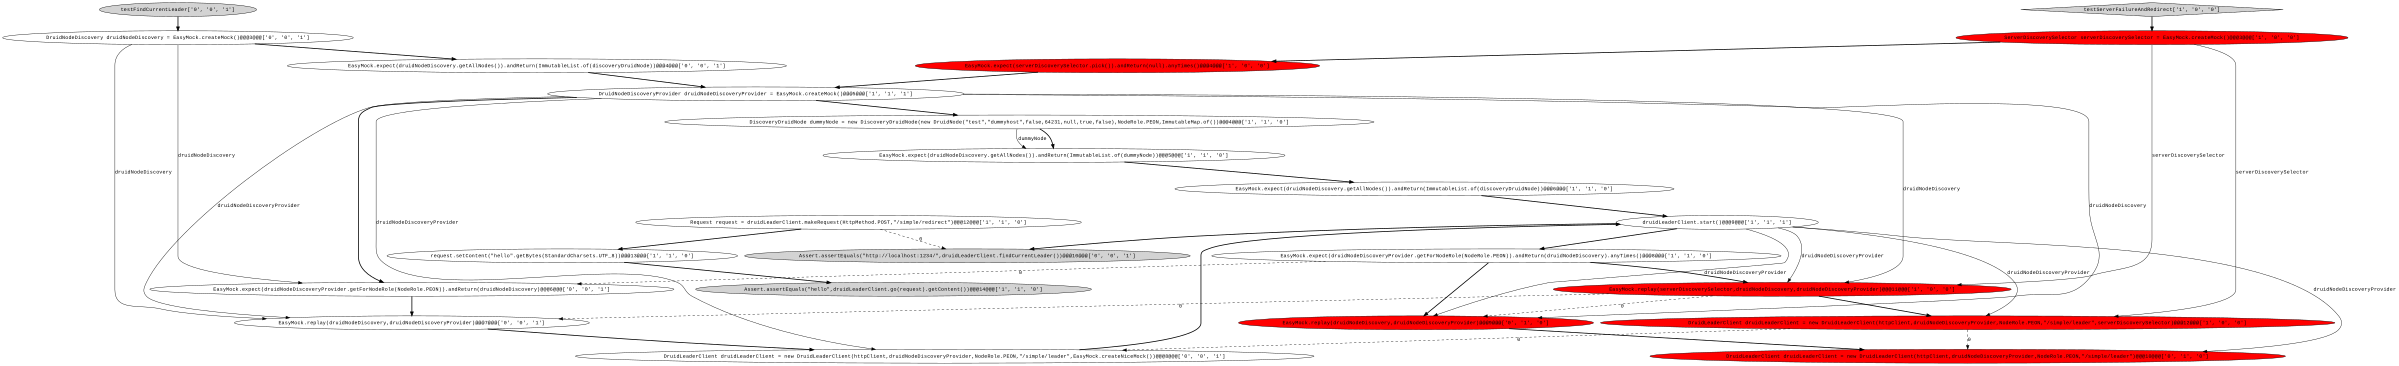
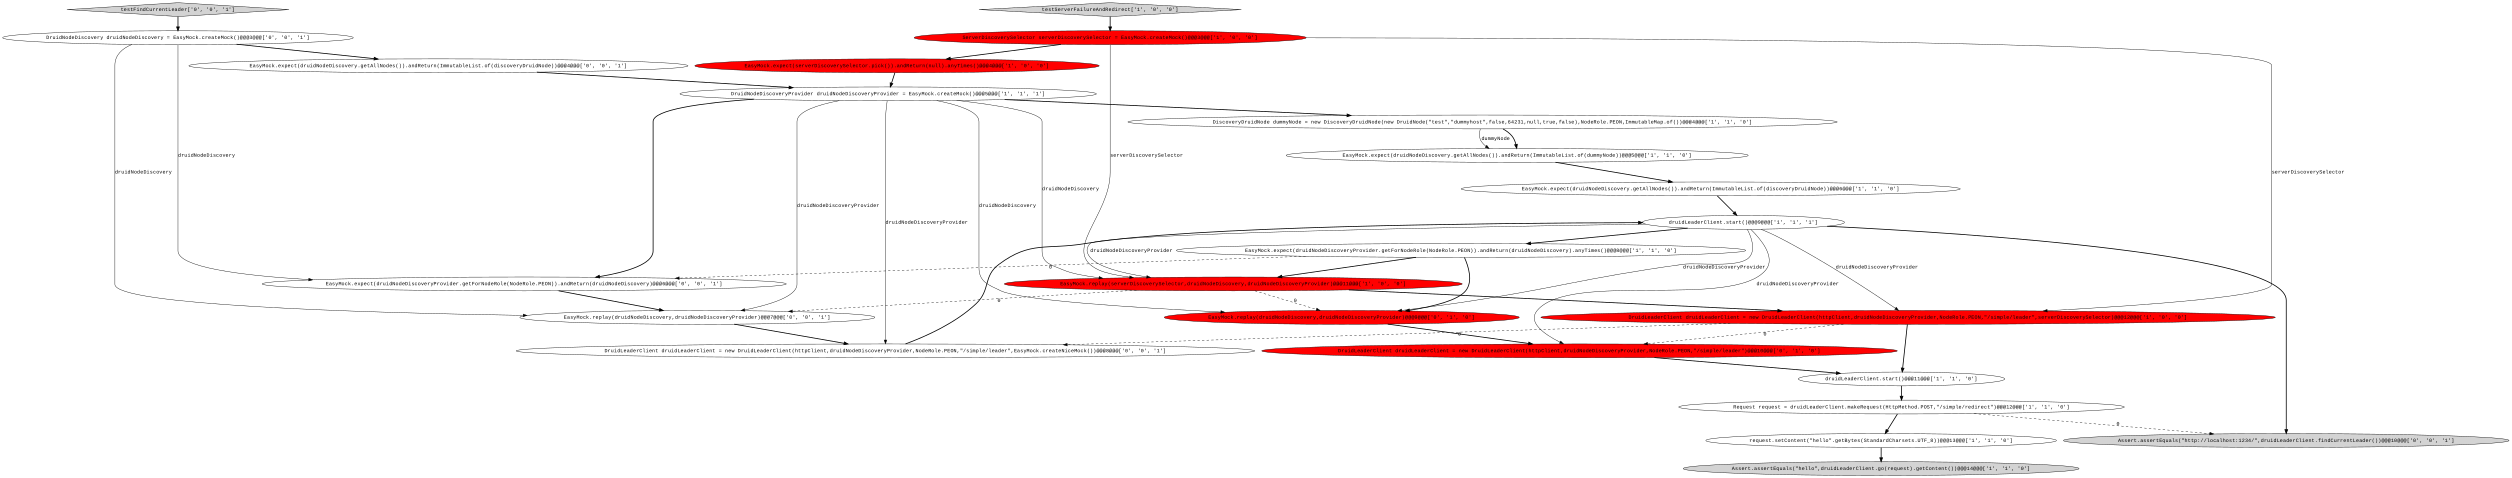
node "testFindCurrentLeader['0', '0', '1']": shape ellipse -> diamond
node "druidLeaderClient.start()@@@11@@@['1', '1', '0']": added
